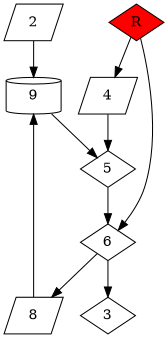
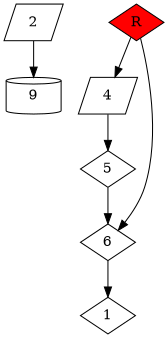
edge "9" -> "5": removed
node "8": removed
node "3": label "3" -> "1"
